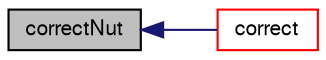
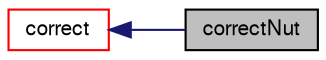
edge "correct" -> "correctNut": reversed
